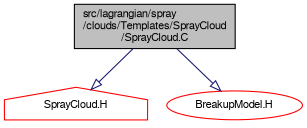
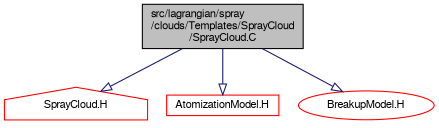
node "AtomizationModel.H": added
